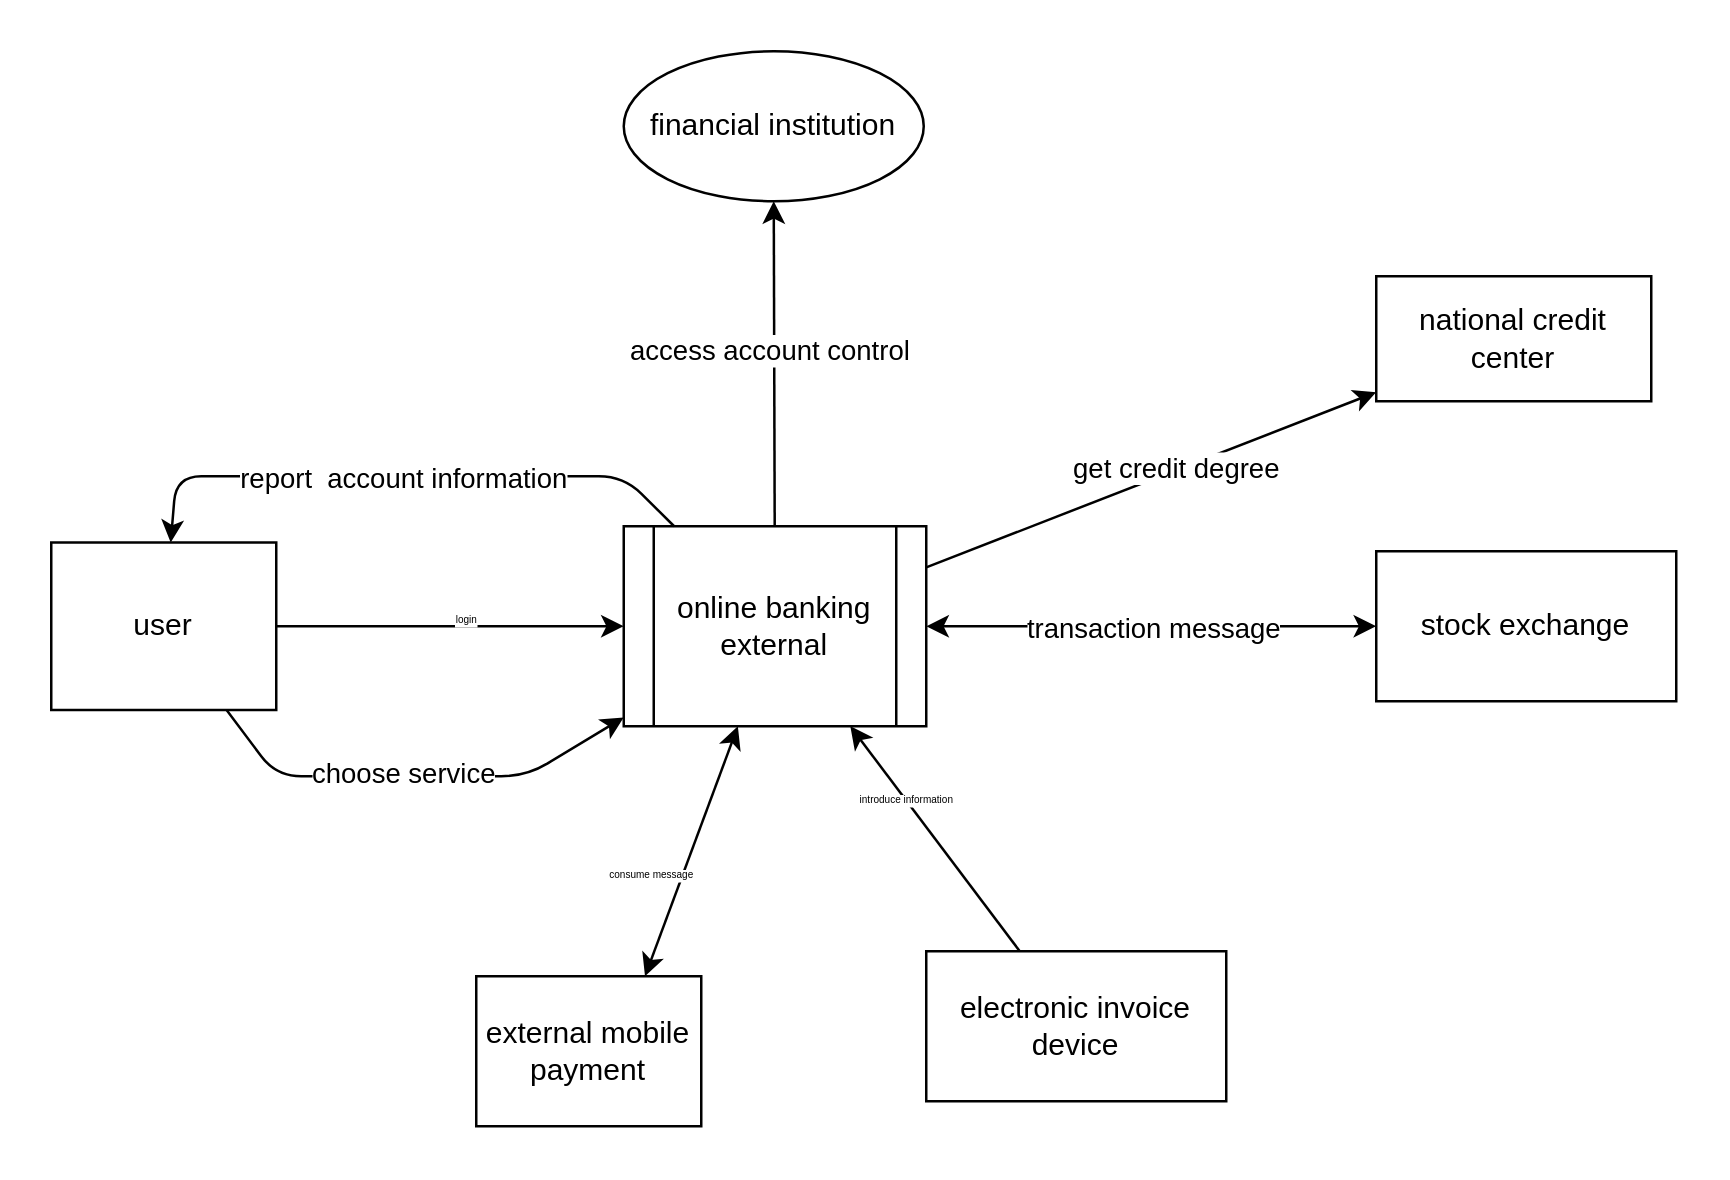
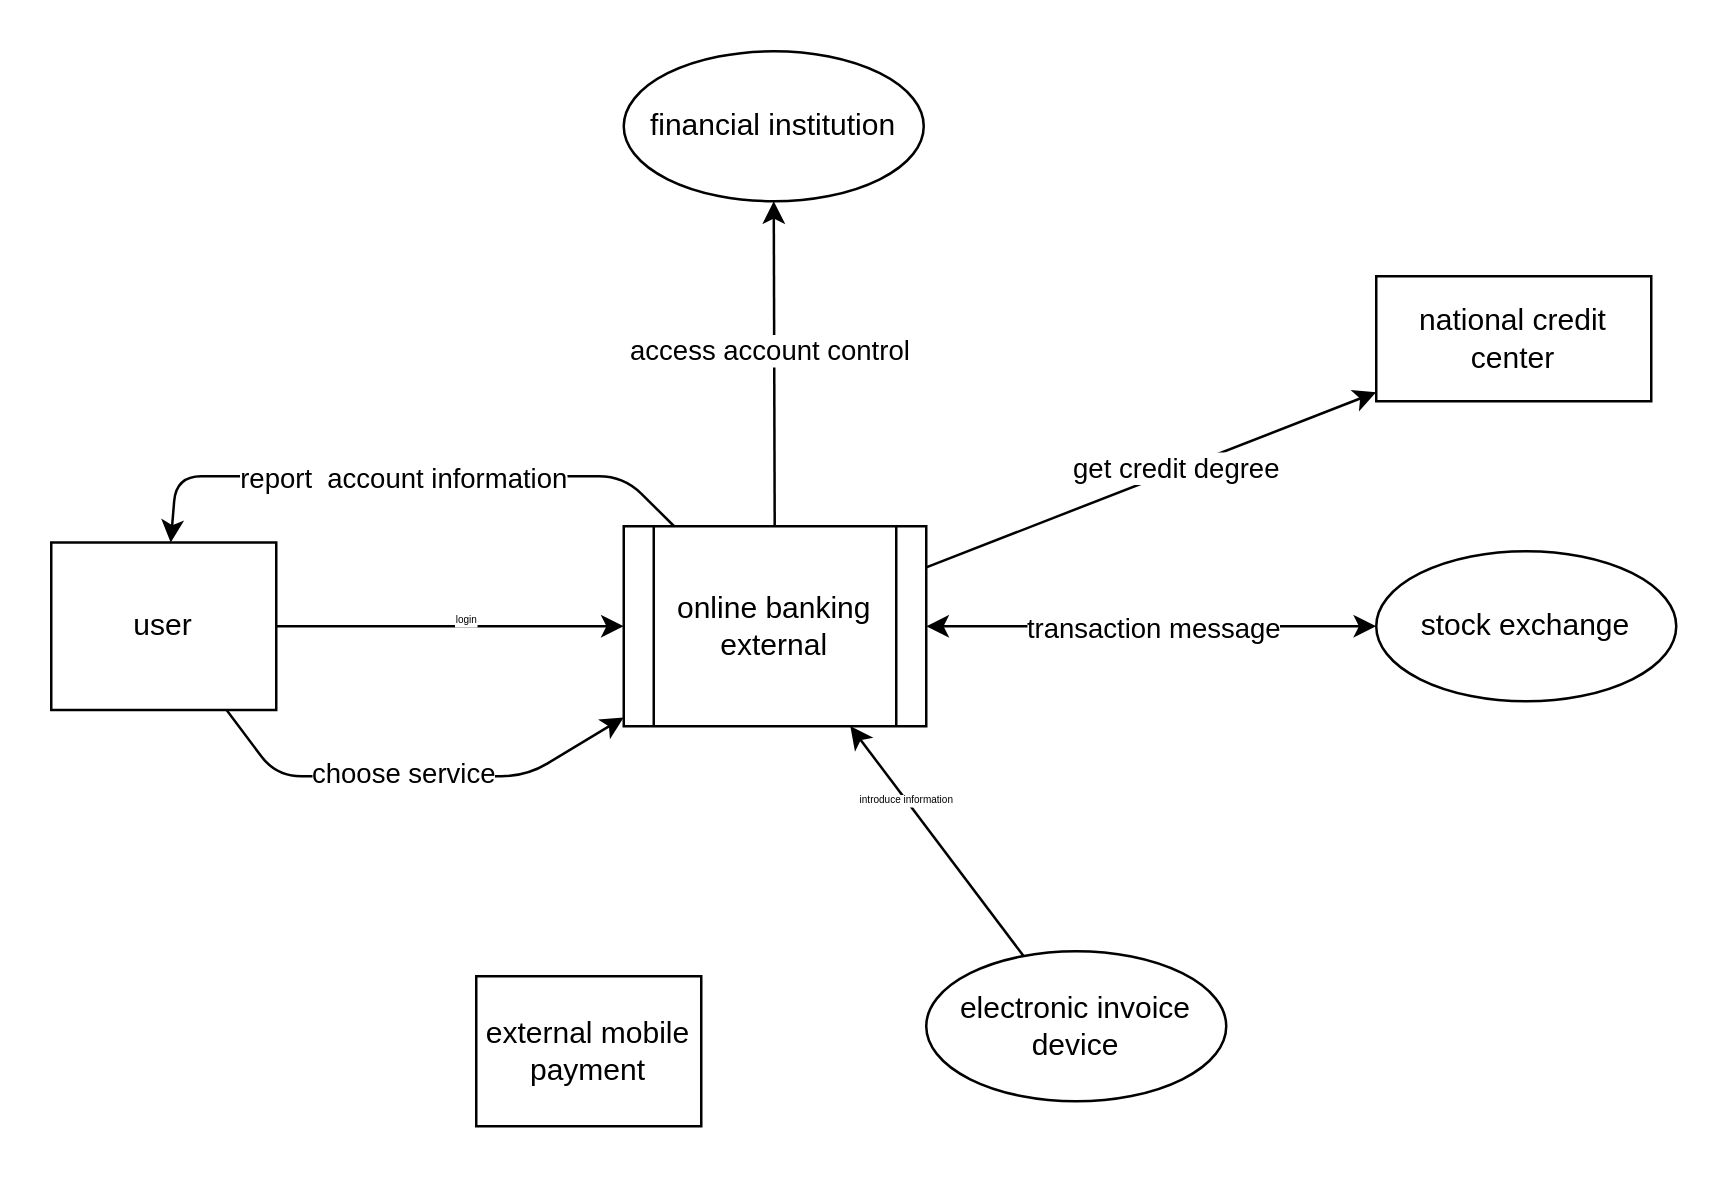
node "stock exchange": shape rectangle -> ellipse
edge "online banking external" -- "external mobile payment": removed, label "consume message"
node "electronic invoice device": shape rectangle -> ellipse
